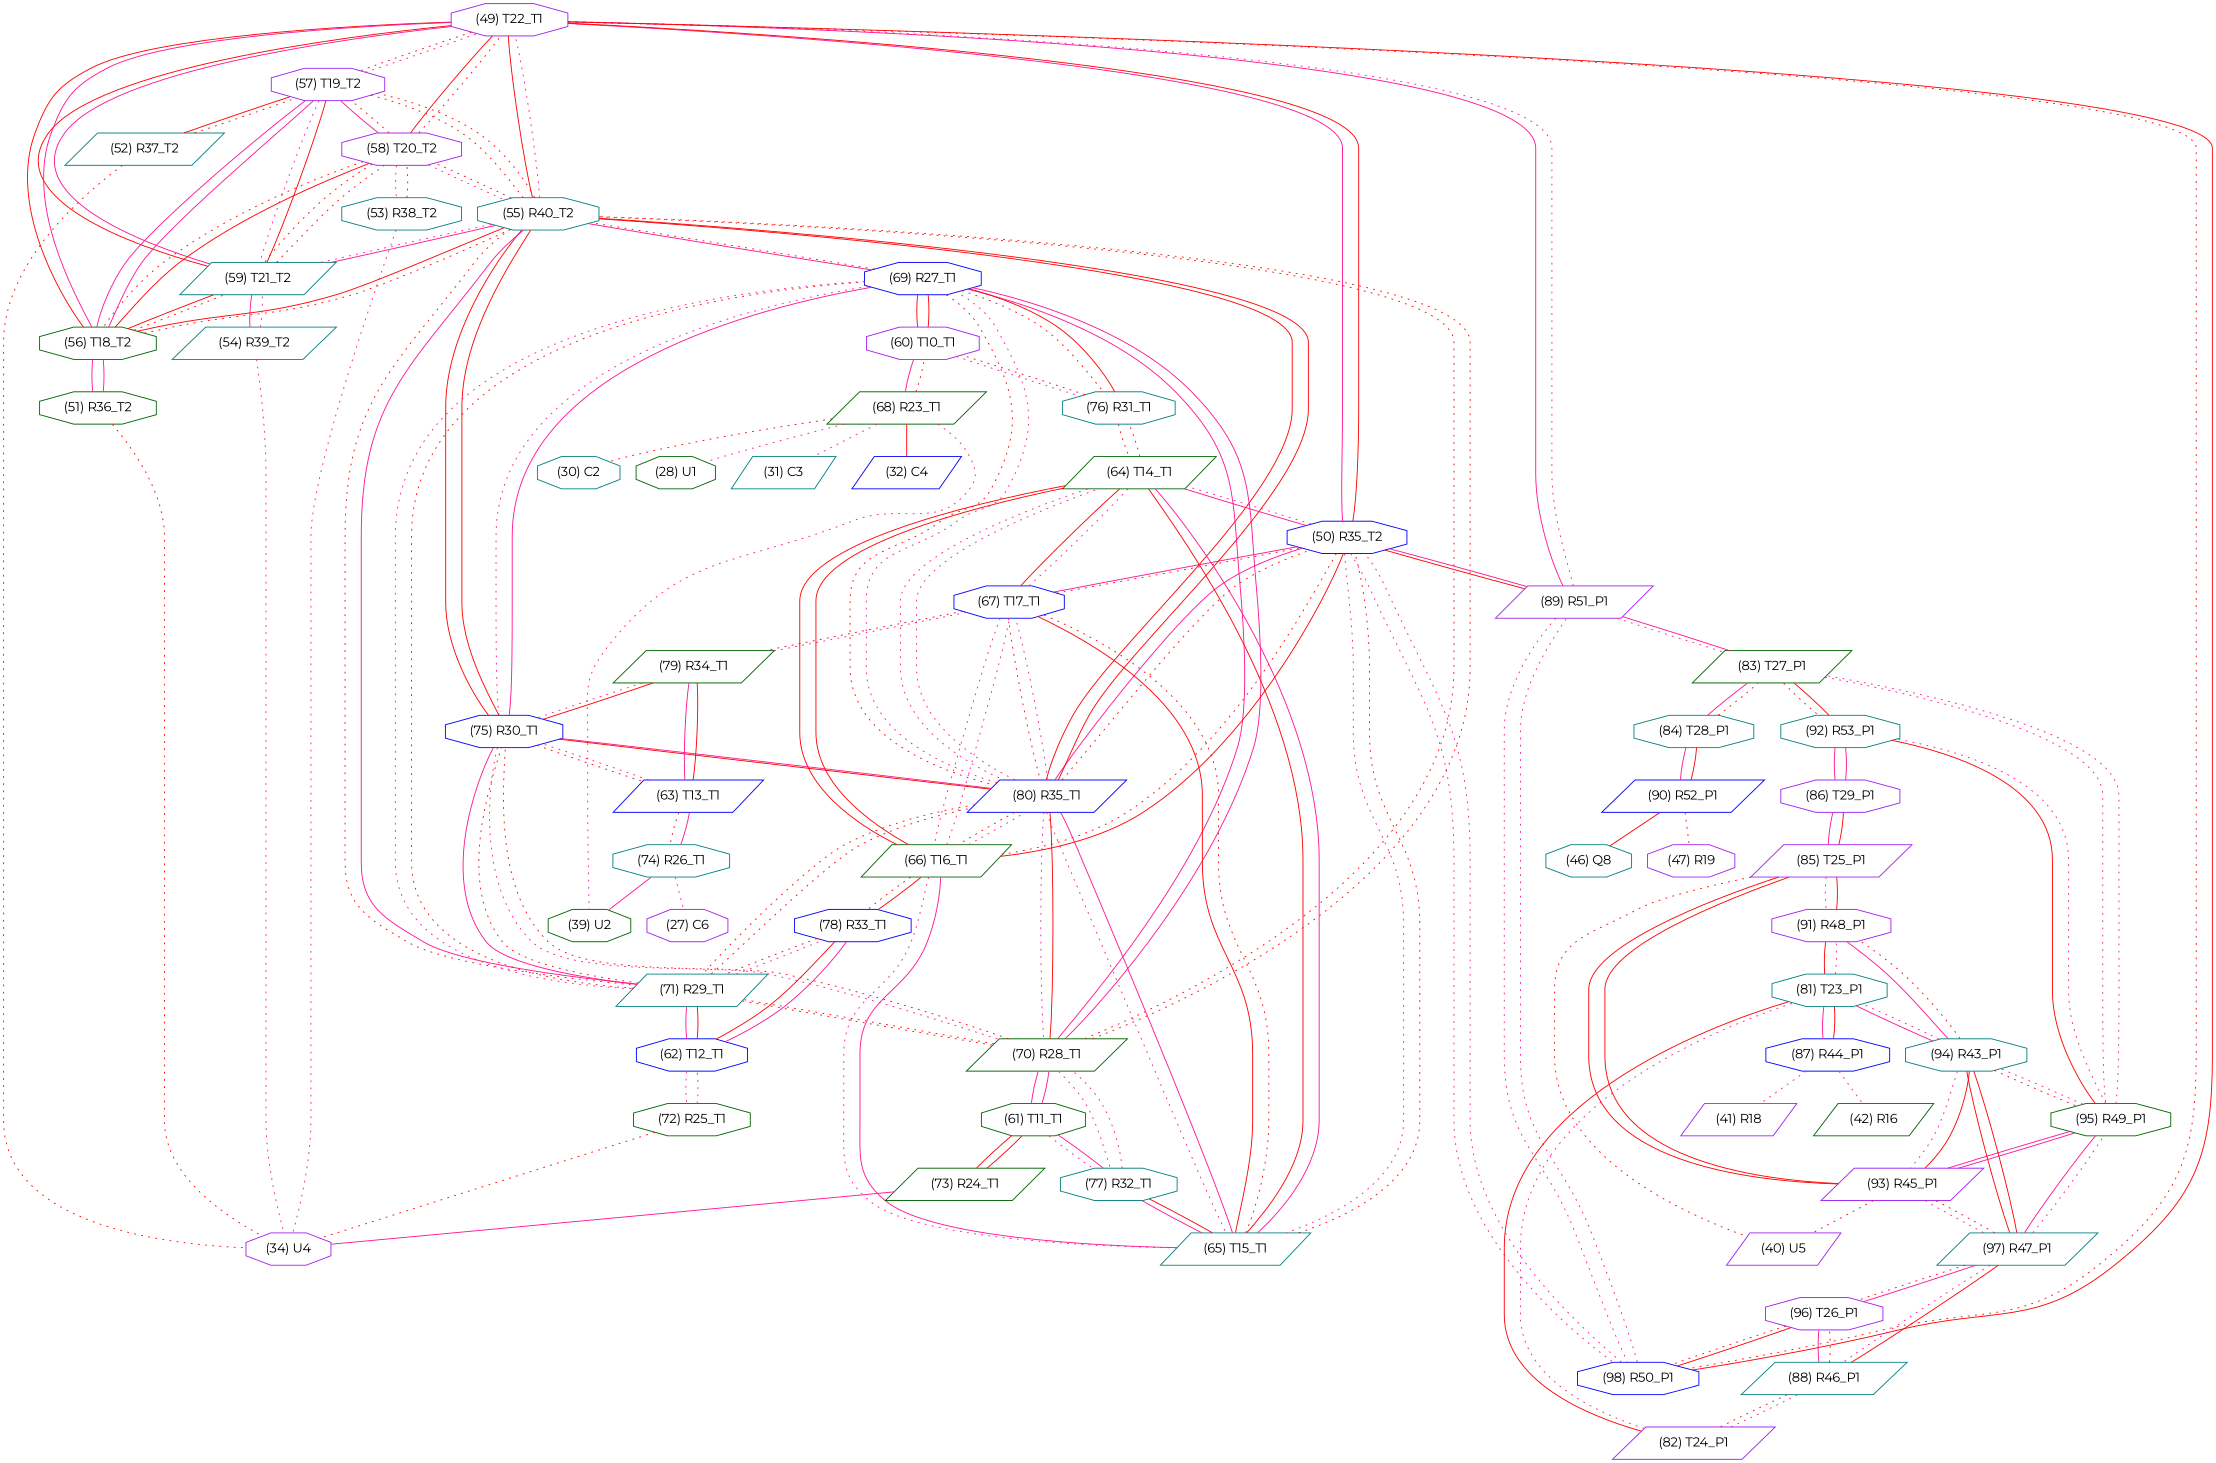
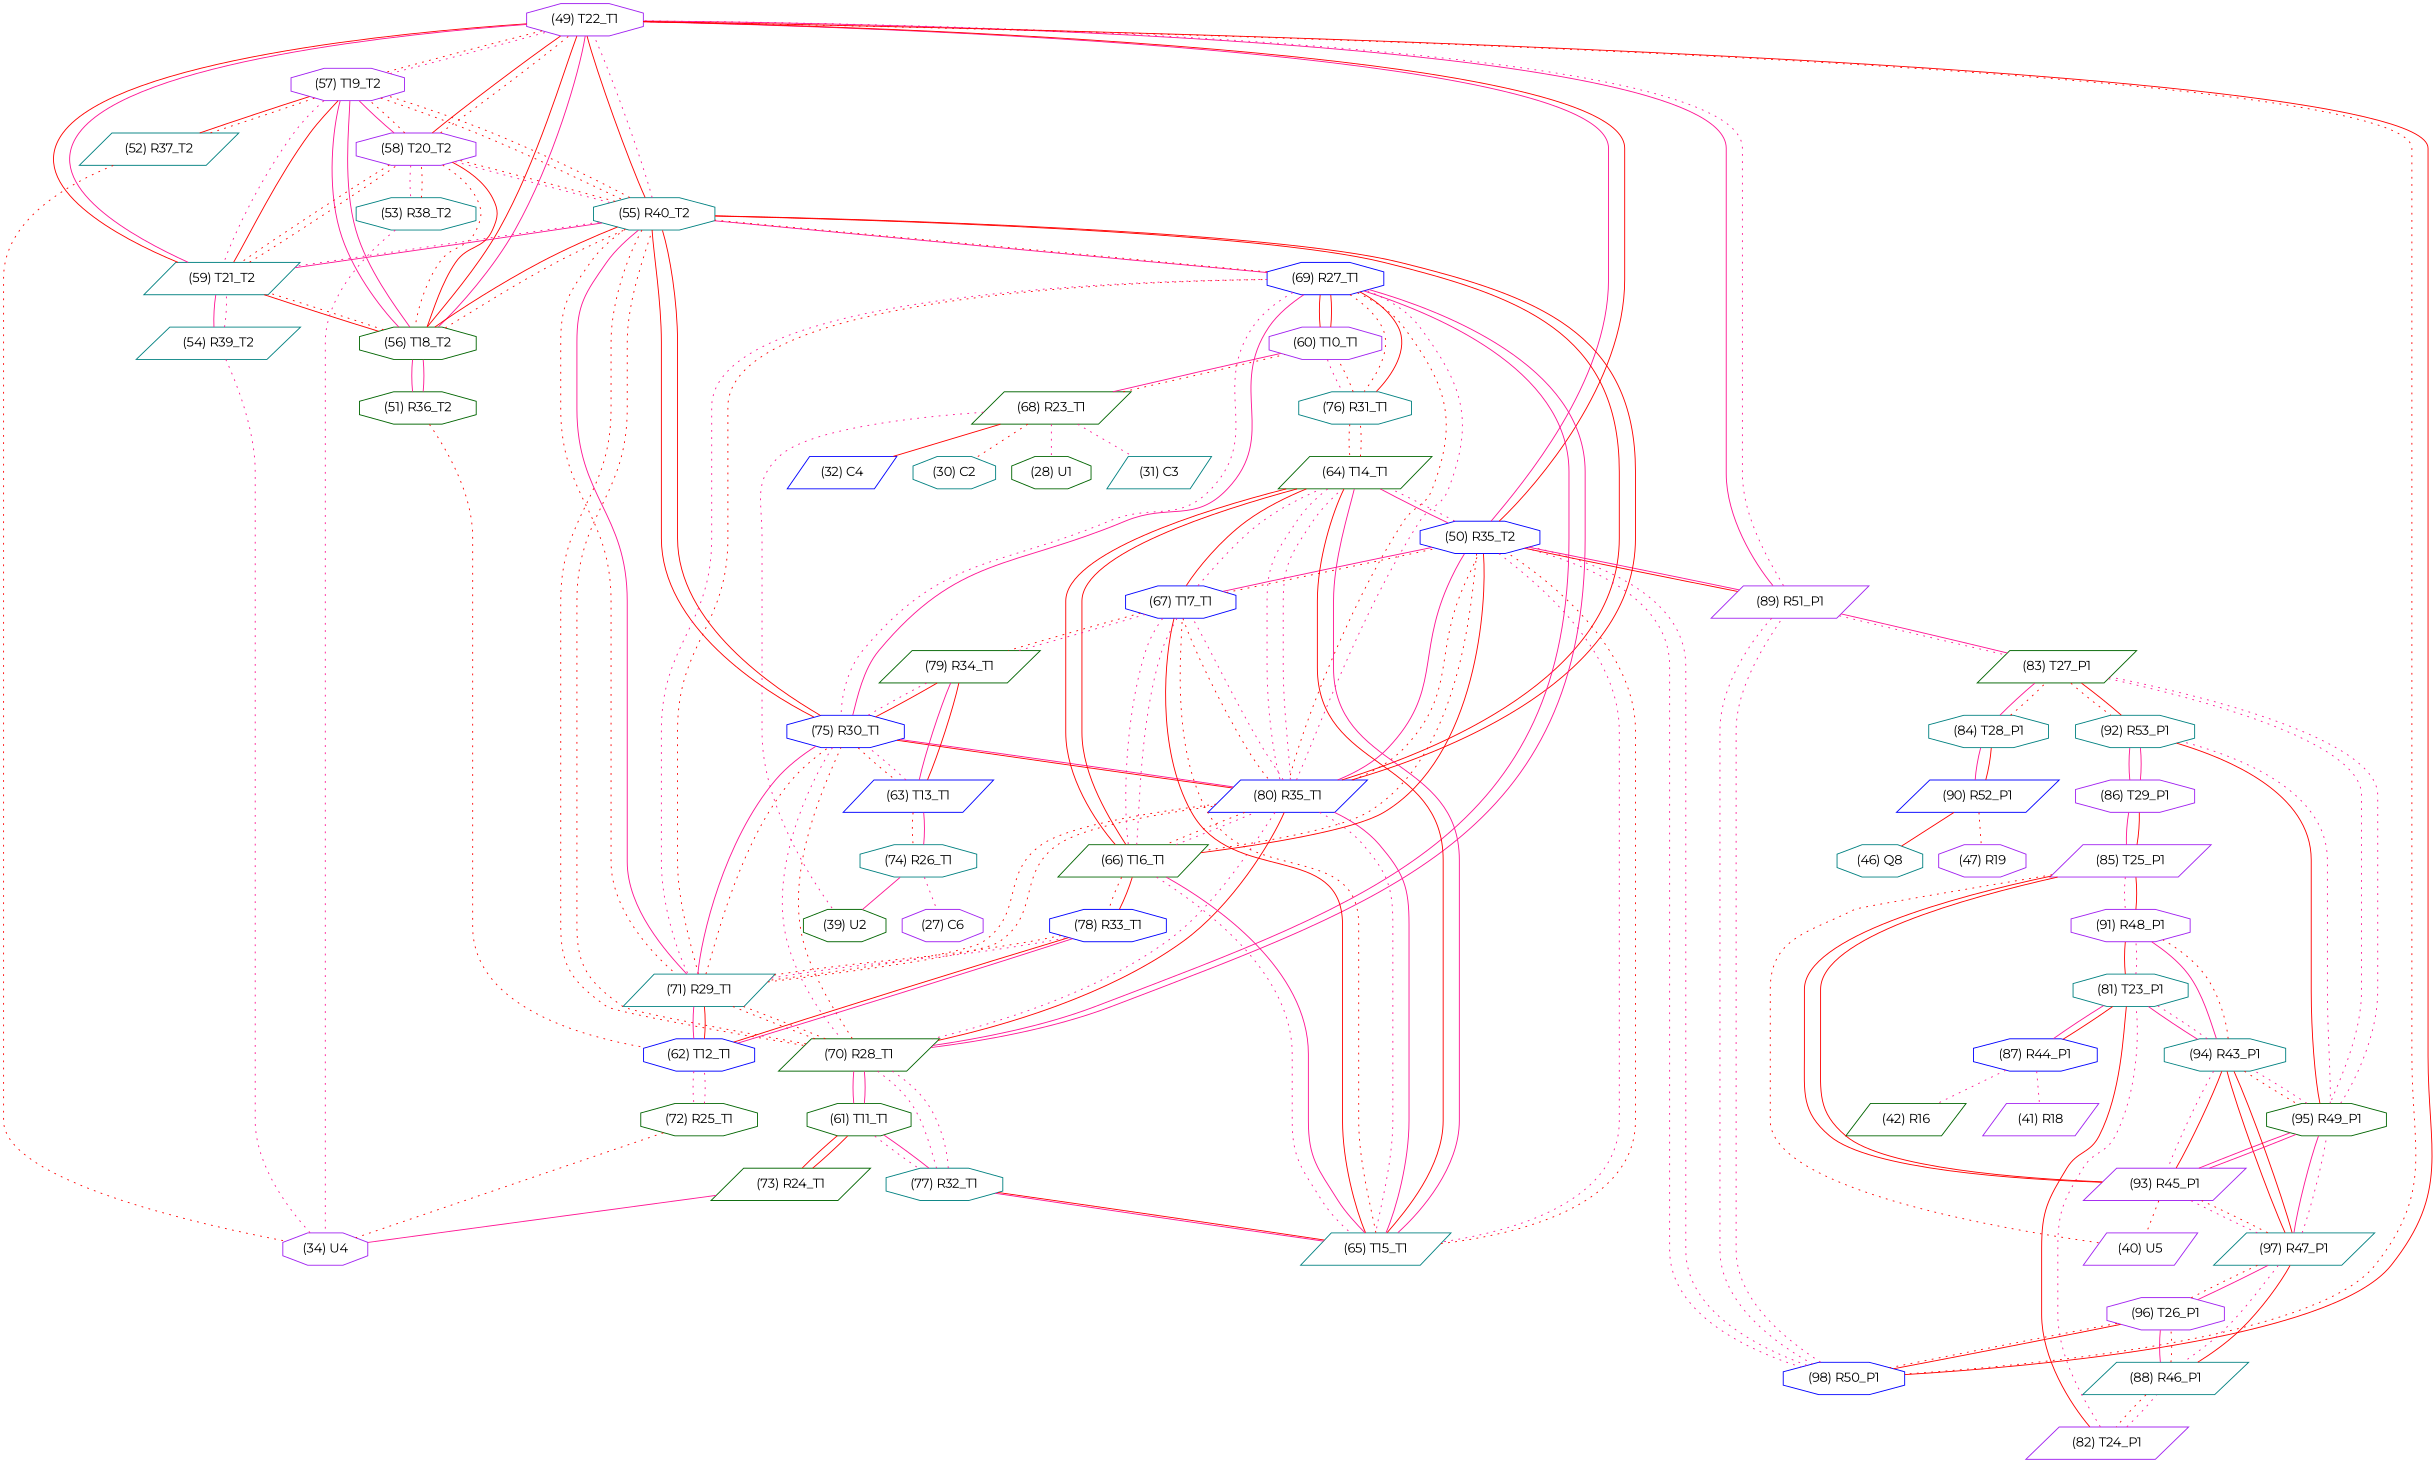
edge "(51) R36_T2" -- "(34) U4": now "(51) R36_T2" -- "(62) T12_T1"
